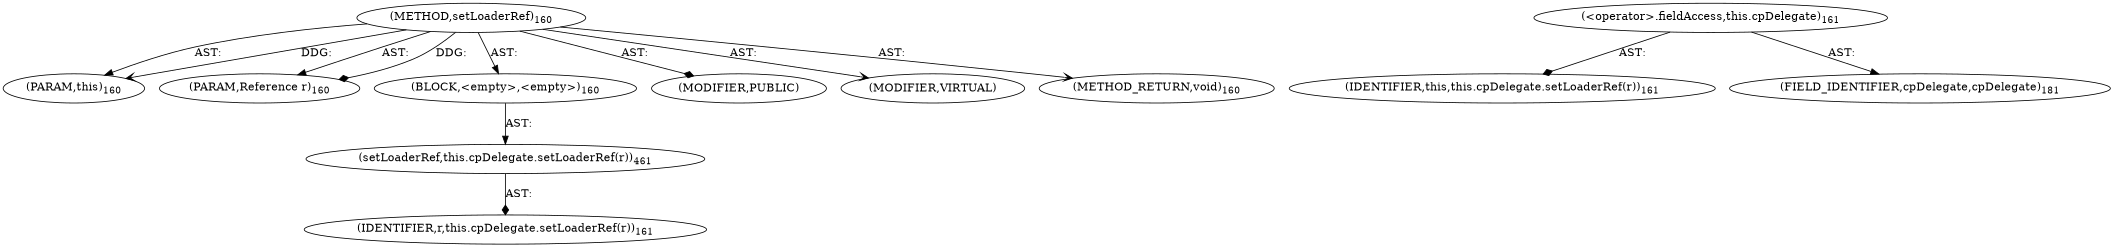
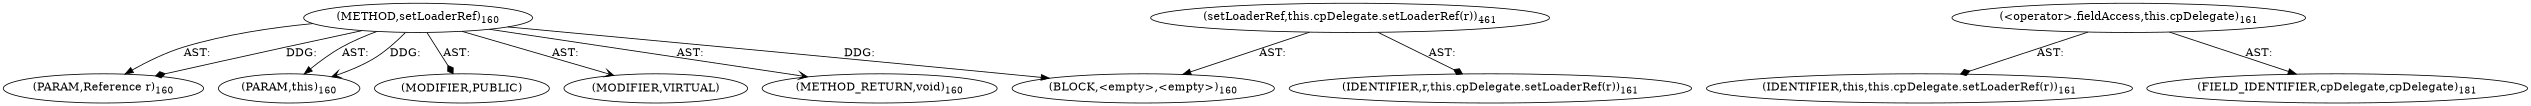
edge "(METHOD,setLoaderRef)" -> "(BLOCK,<empty>,<empty>)": label "AST: " -> "DDG: "
edge "(BLOCK,<empty>,<empty>)" -> "(setLoaderRef,this.cpDelegate.setLoaderRef(r))": reversed
